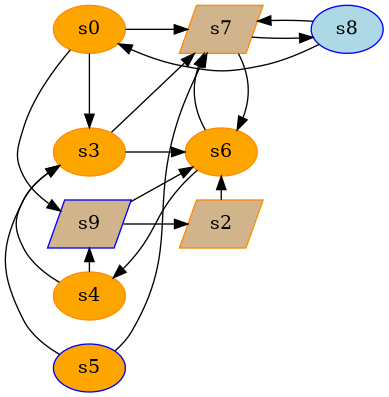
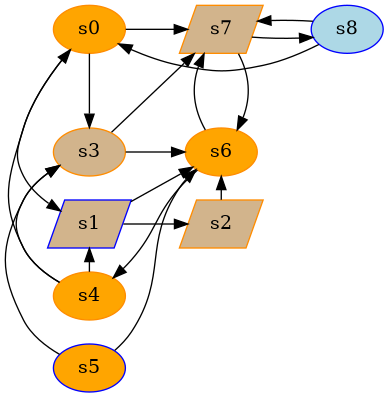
node "s3": fillcolor orange -> tan
edge "s4" -> "s0": added
node "s9": label "s9" -> "s1"
edge "s5" -> "s7": now "s5" -> "s6"
